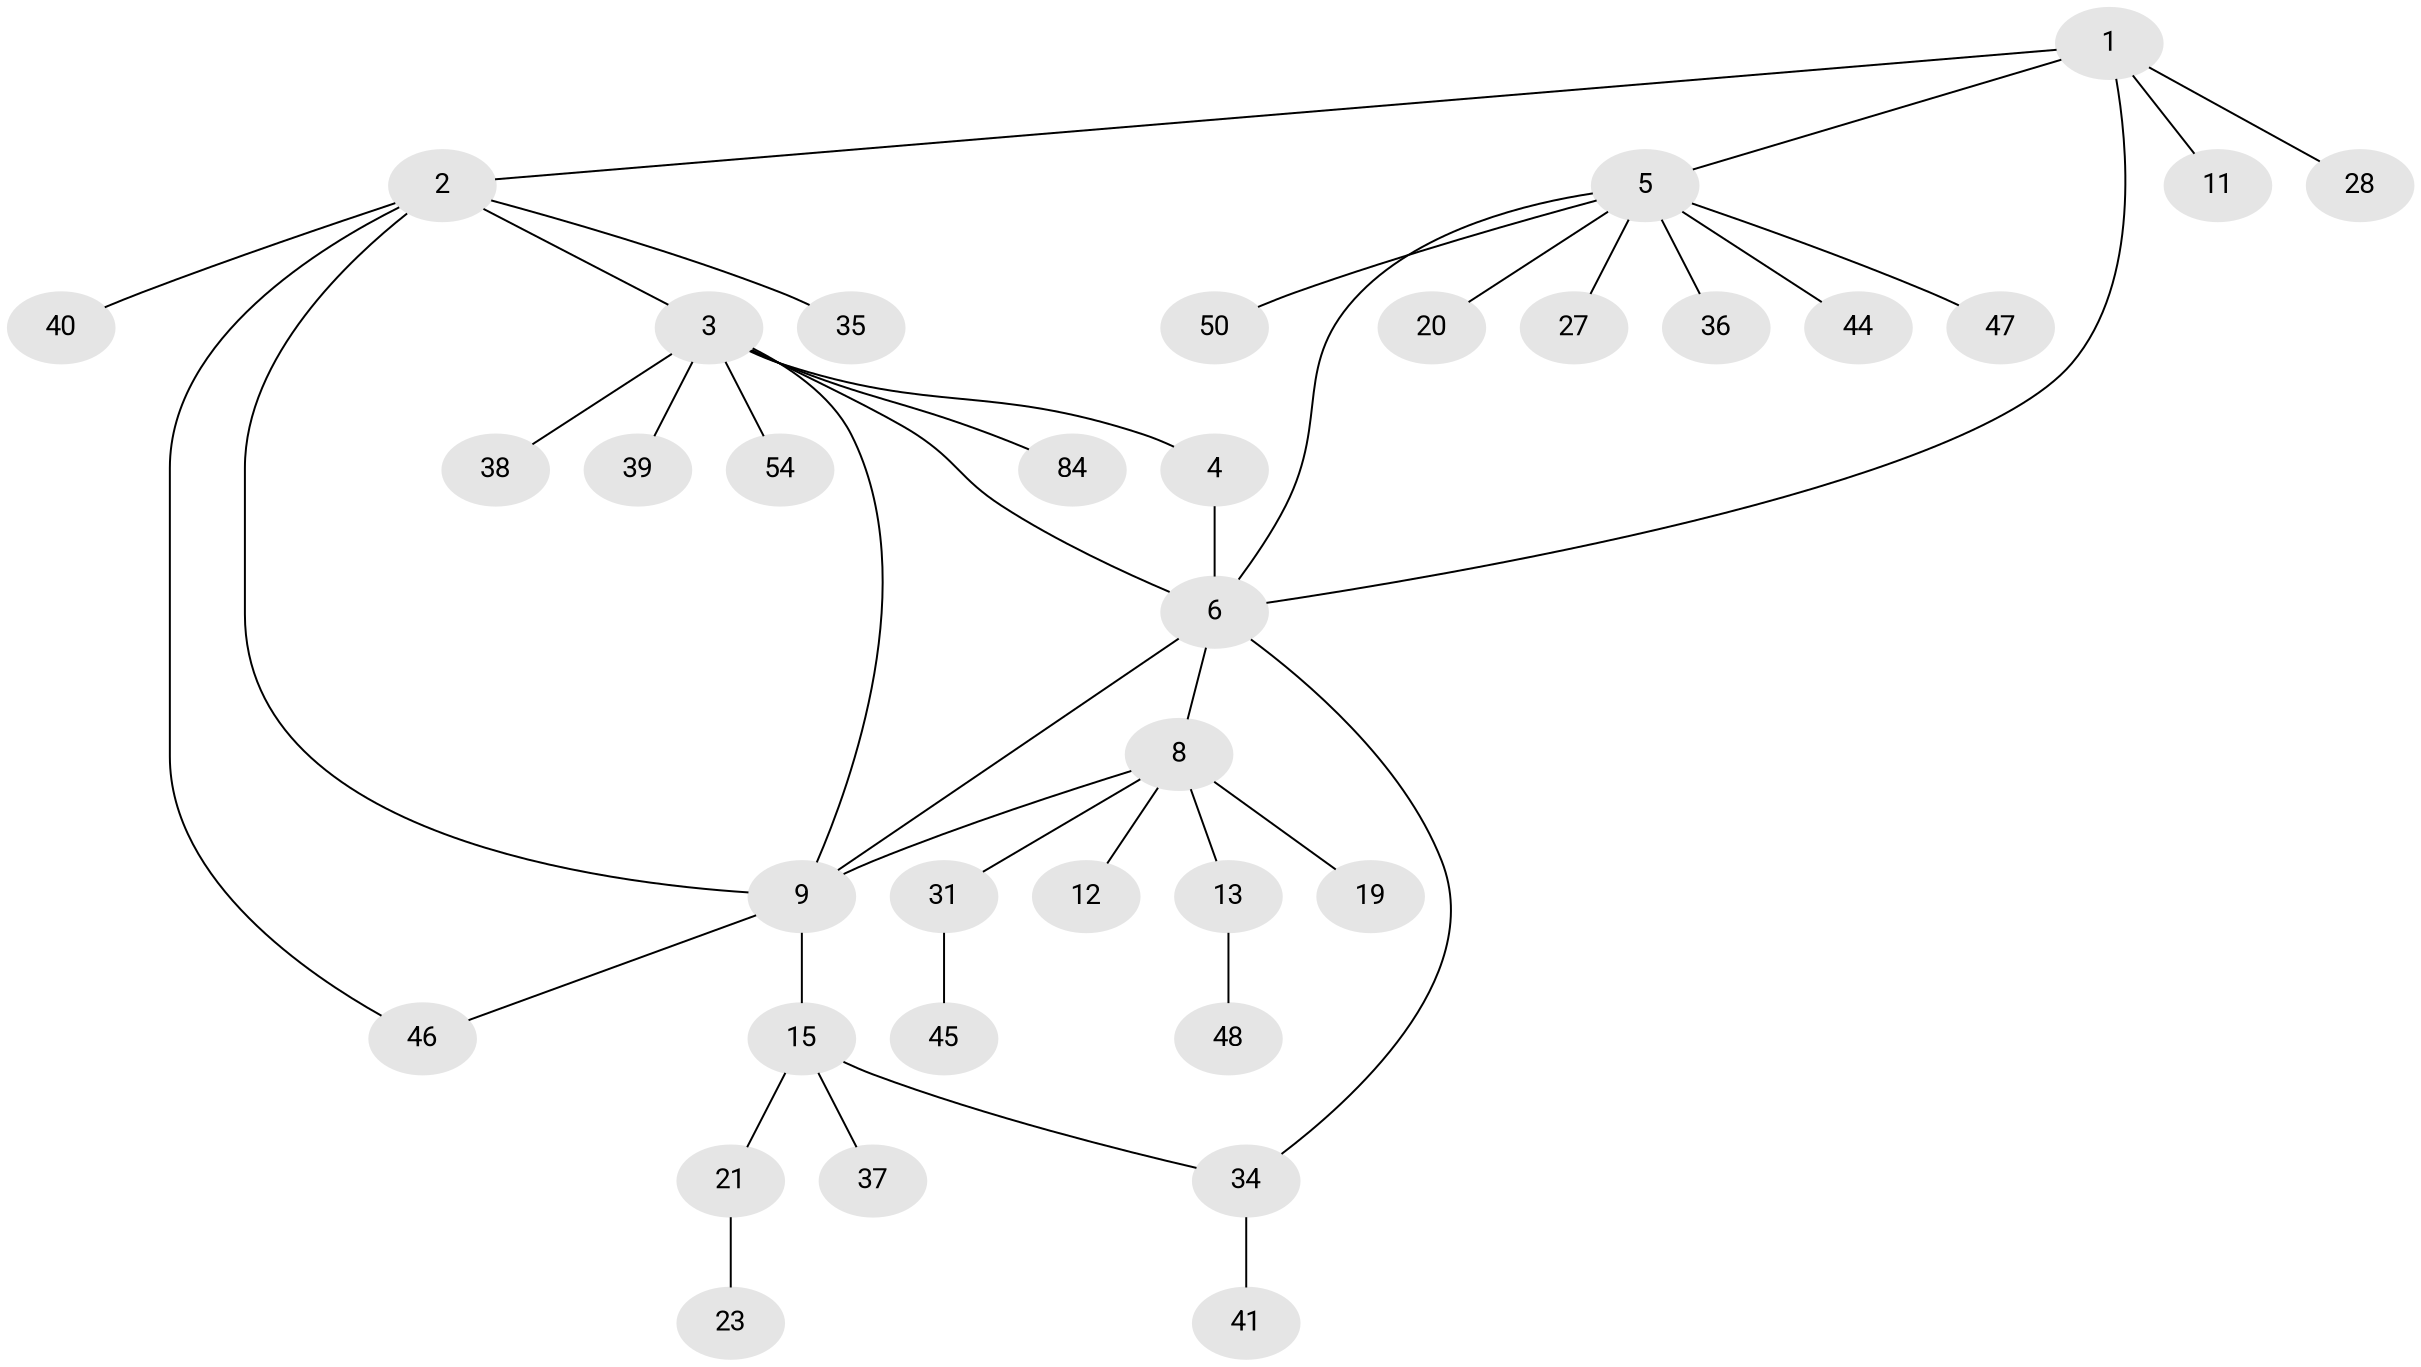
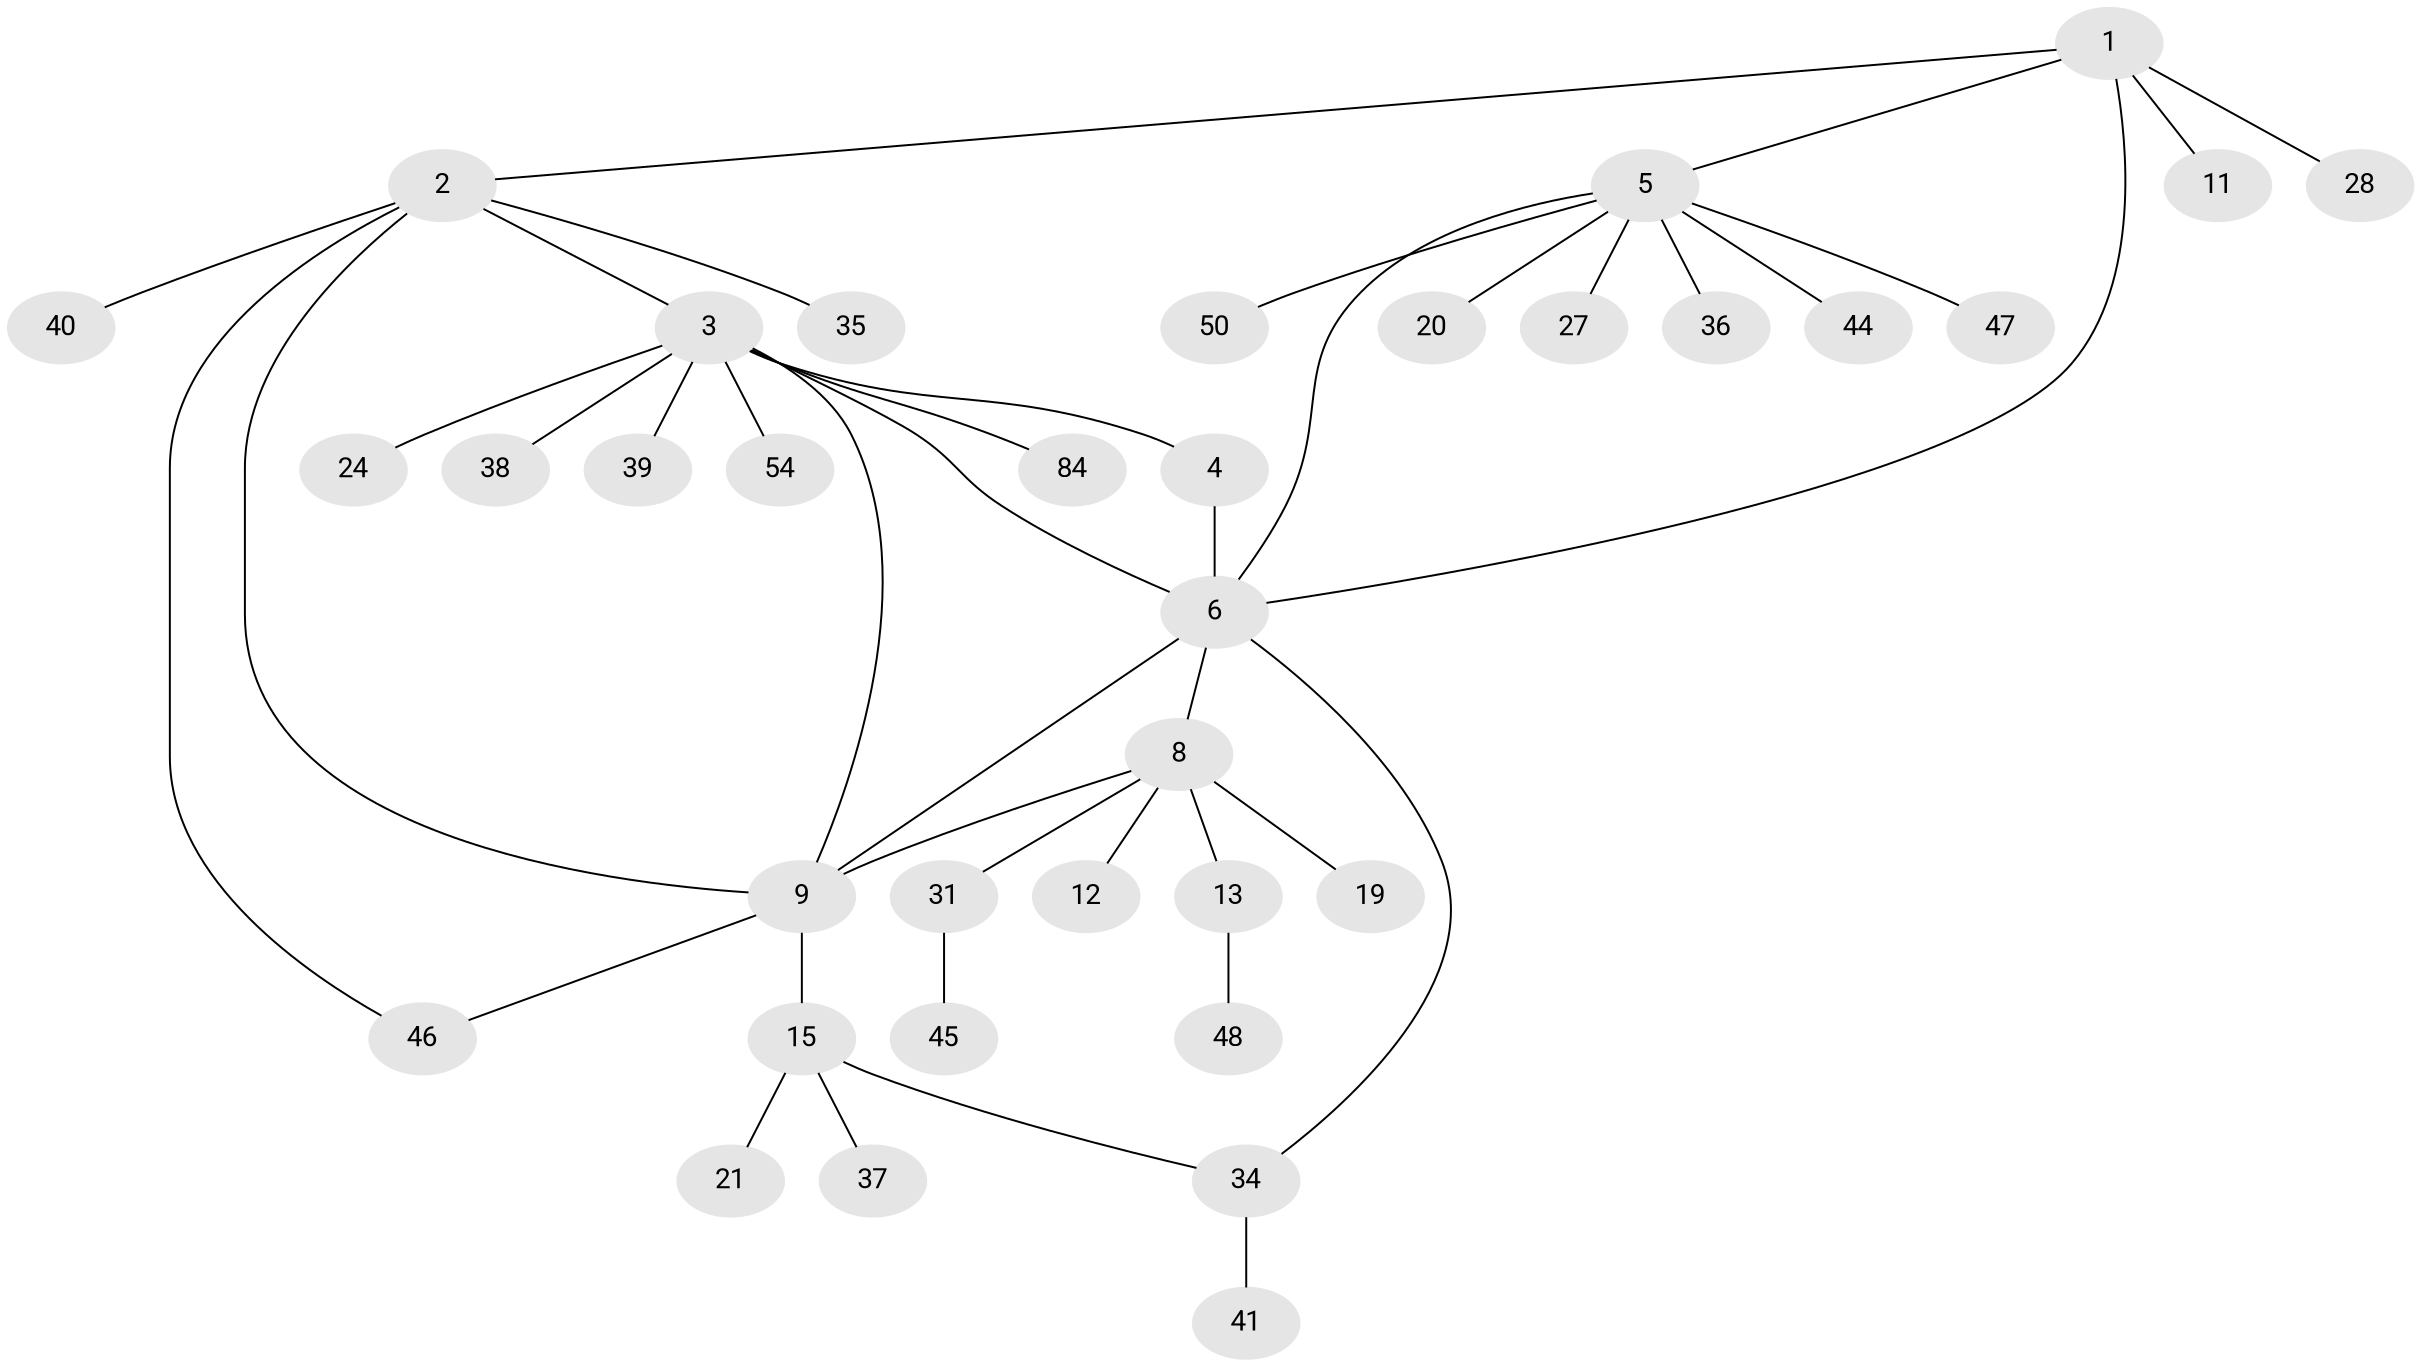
node "24": added
node "23": removed
